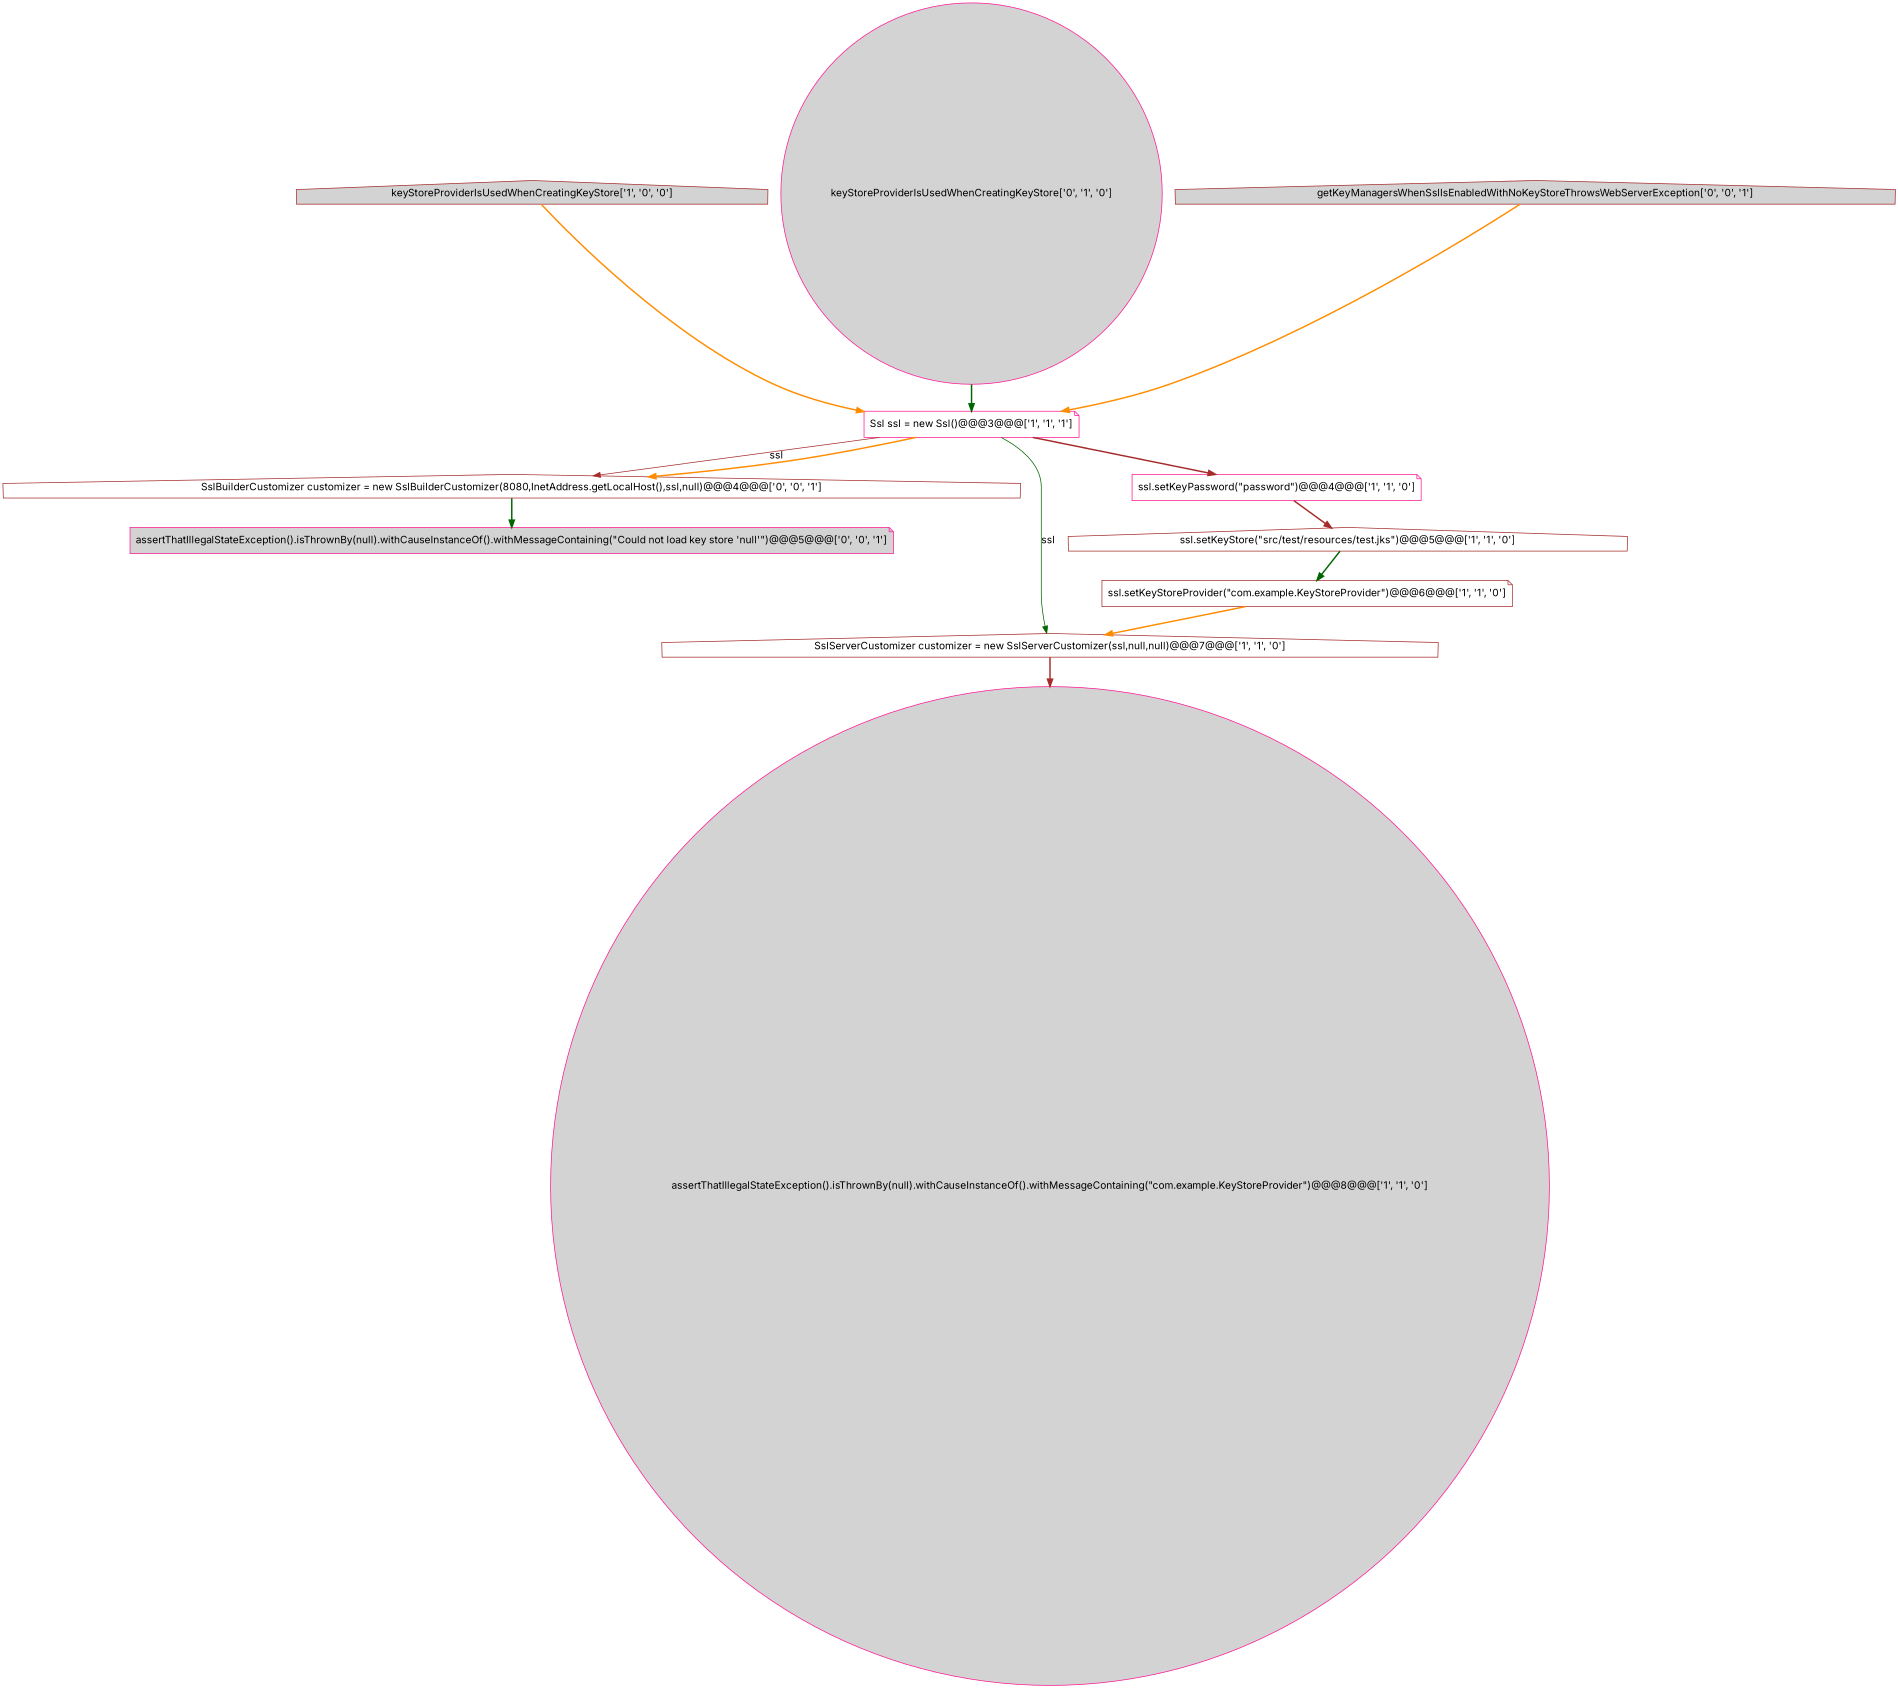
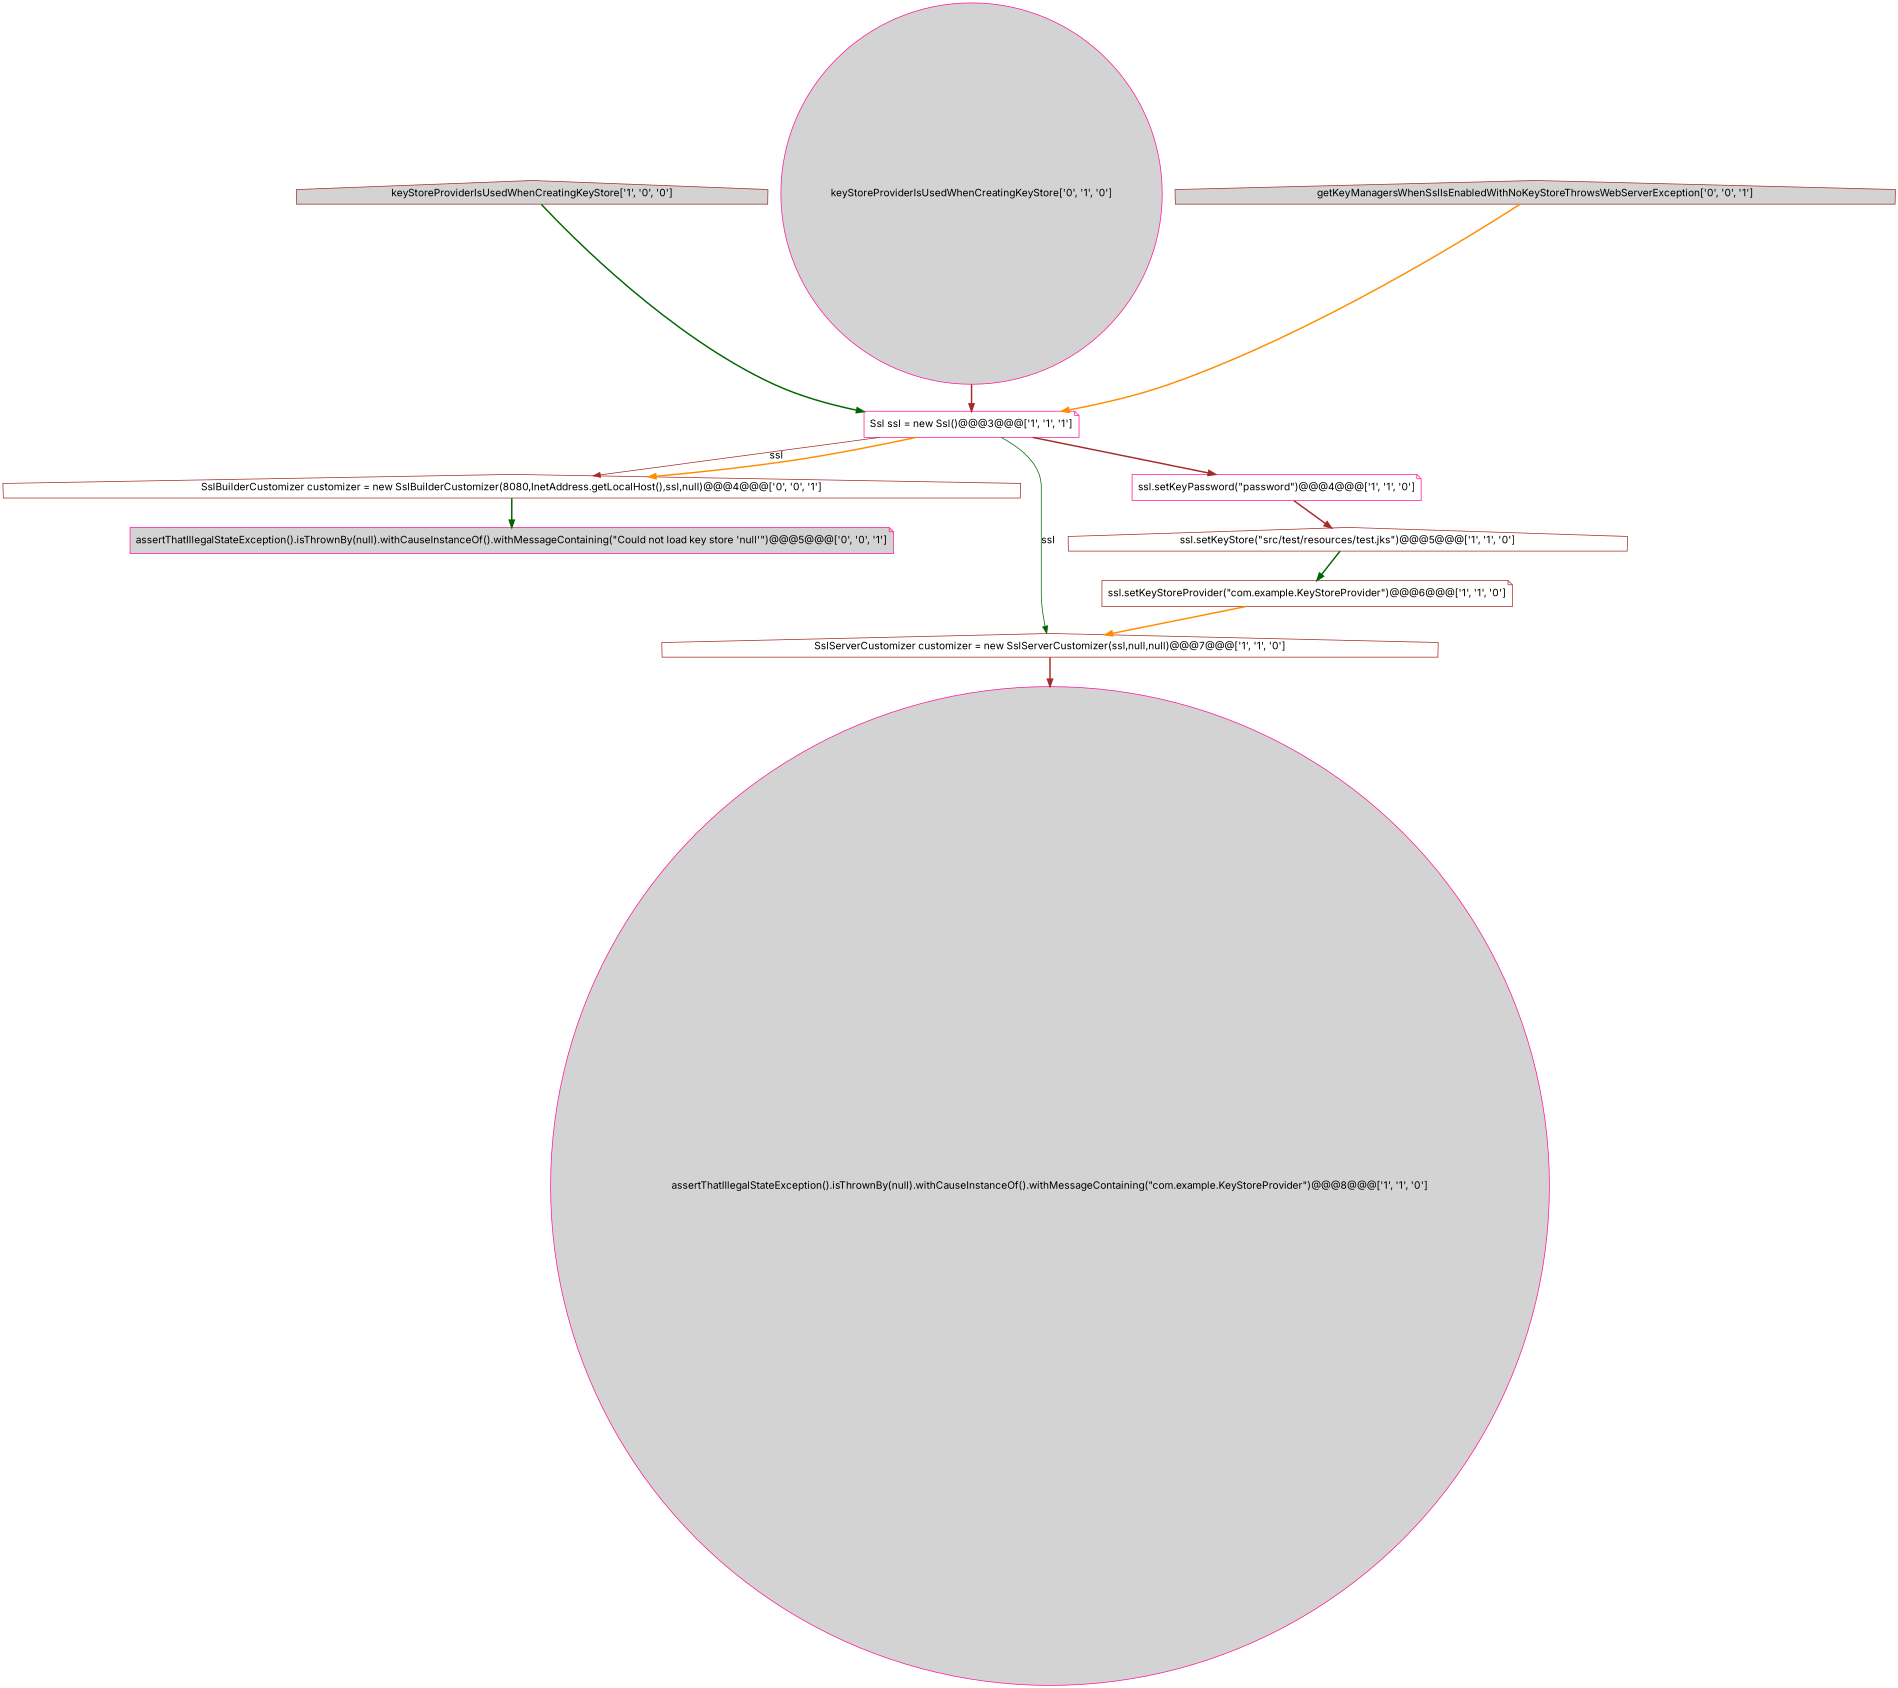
edge "keyStoreProviderIsUsedWhenCreatingKeyStore['1', '0', '0']" -> "Ssl ssl = new Ssl()@@@3@@@['1', '1', '1']": color darkorange -> darkgreen
edge "keyStoreProviderIsUsedWhenCreatingKeyStore['0', '1', '0']" -> "Ssl ssl = new Ssl()@@@3@@@['1', '1', '1']": color darkgreen -> brown
